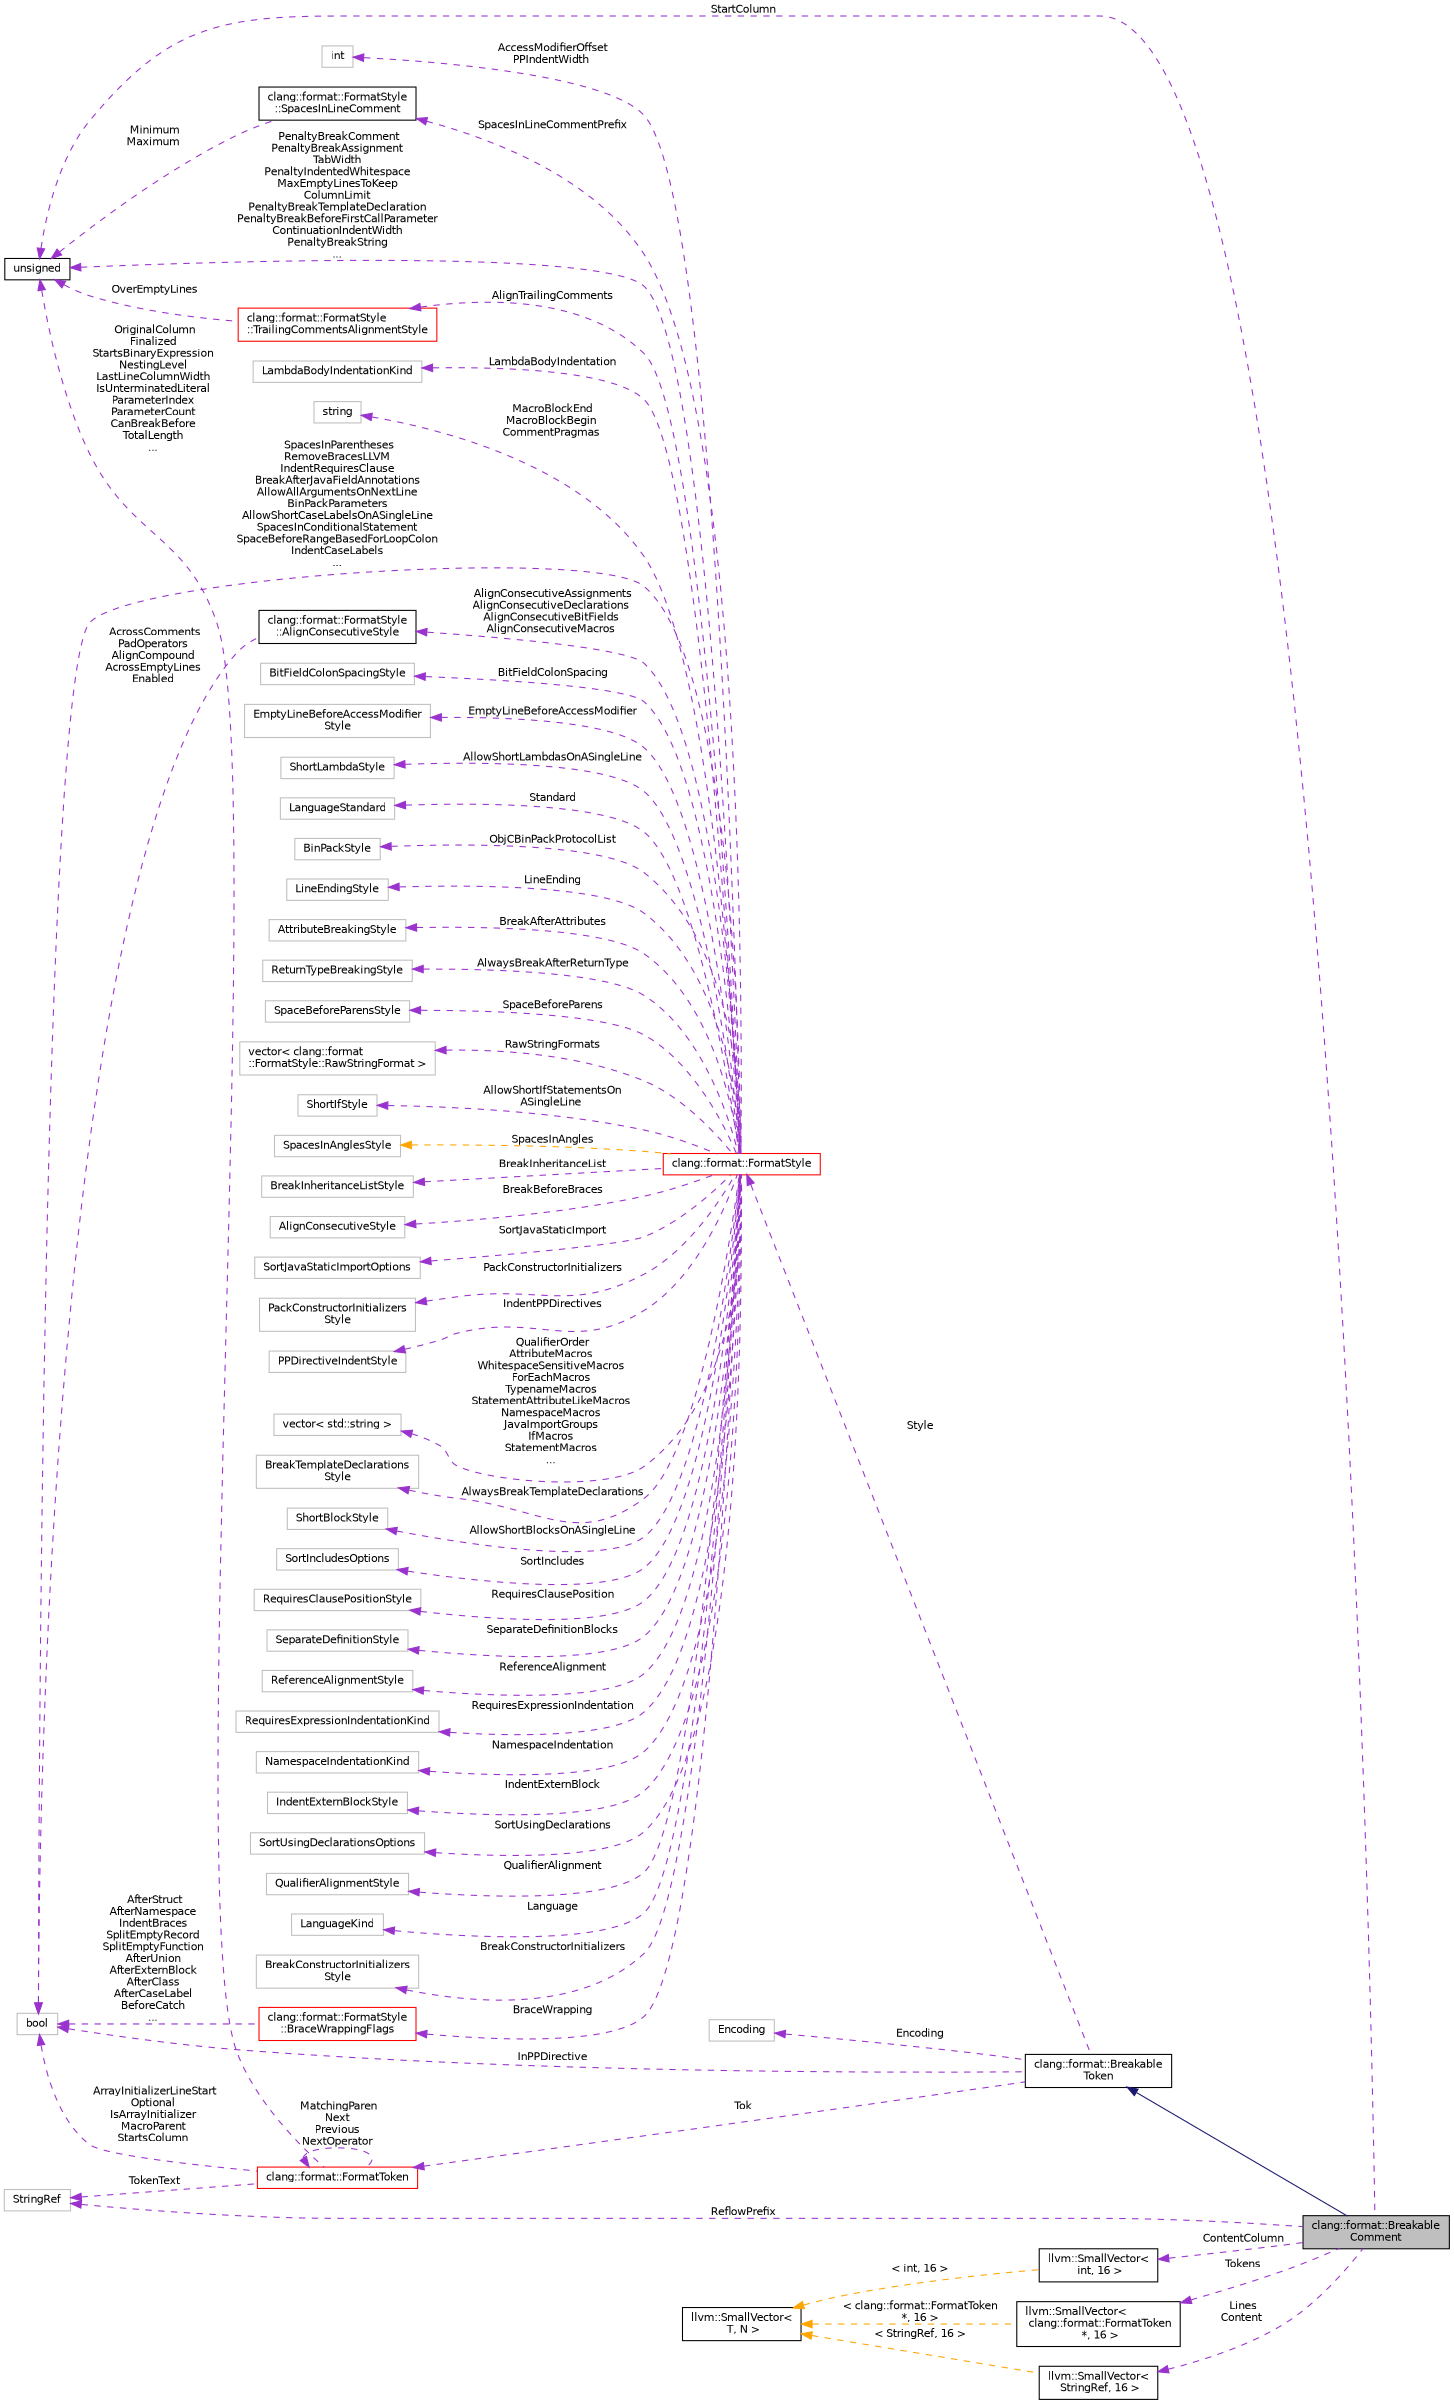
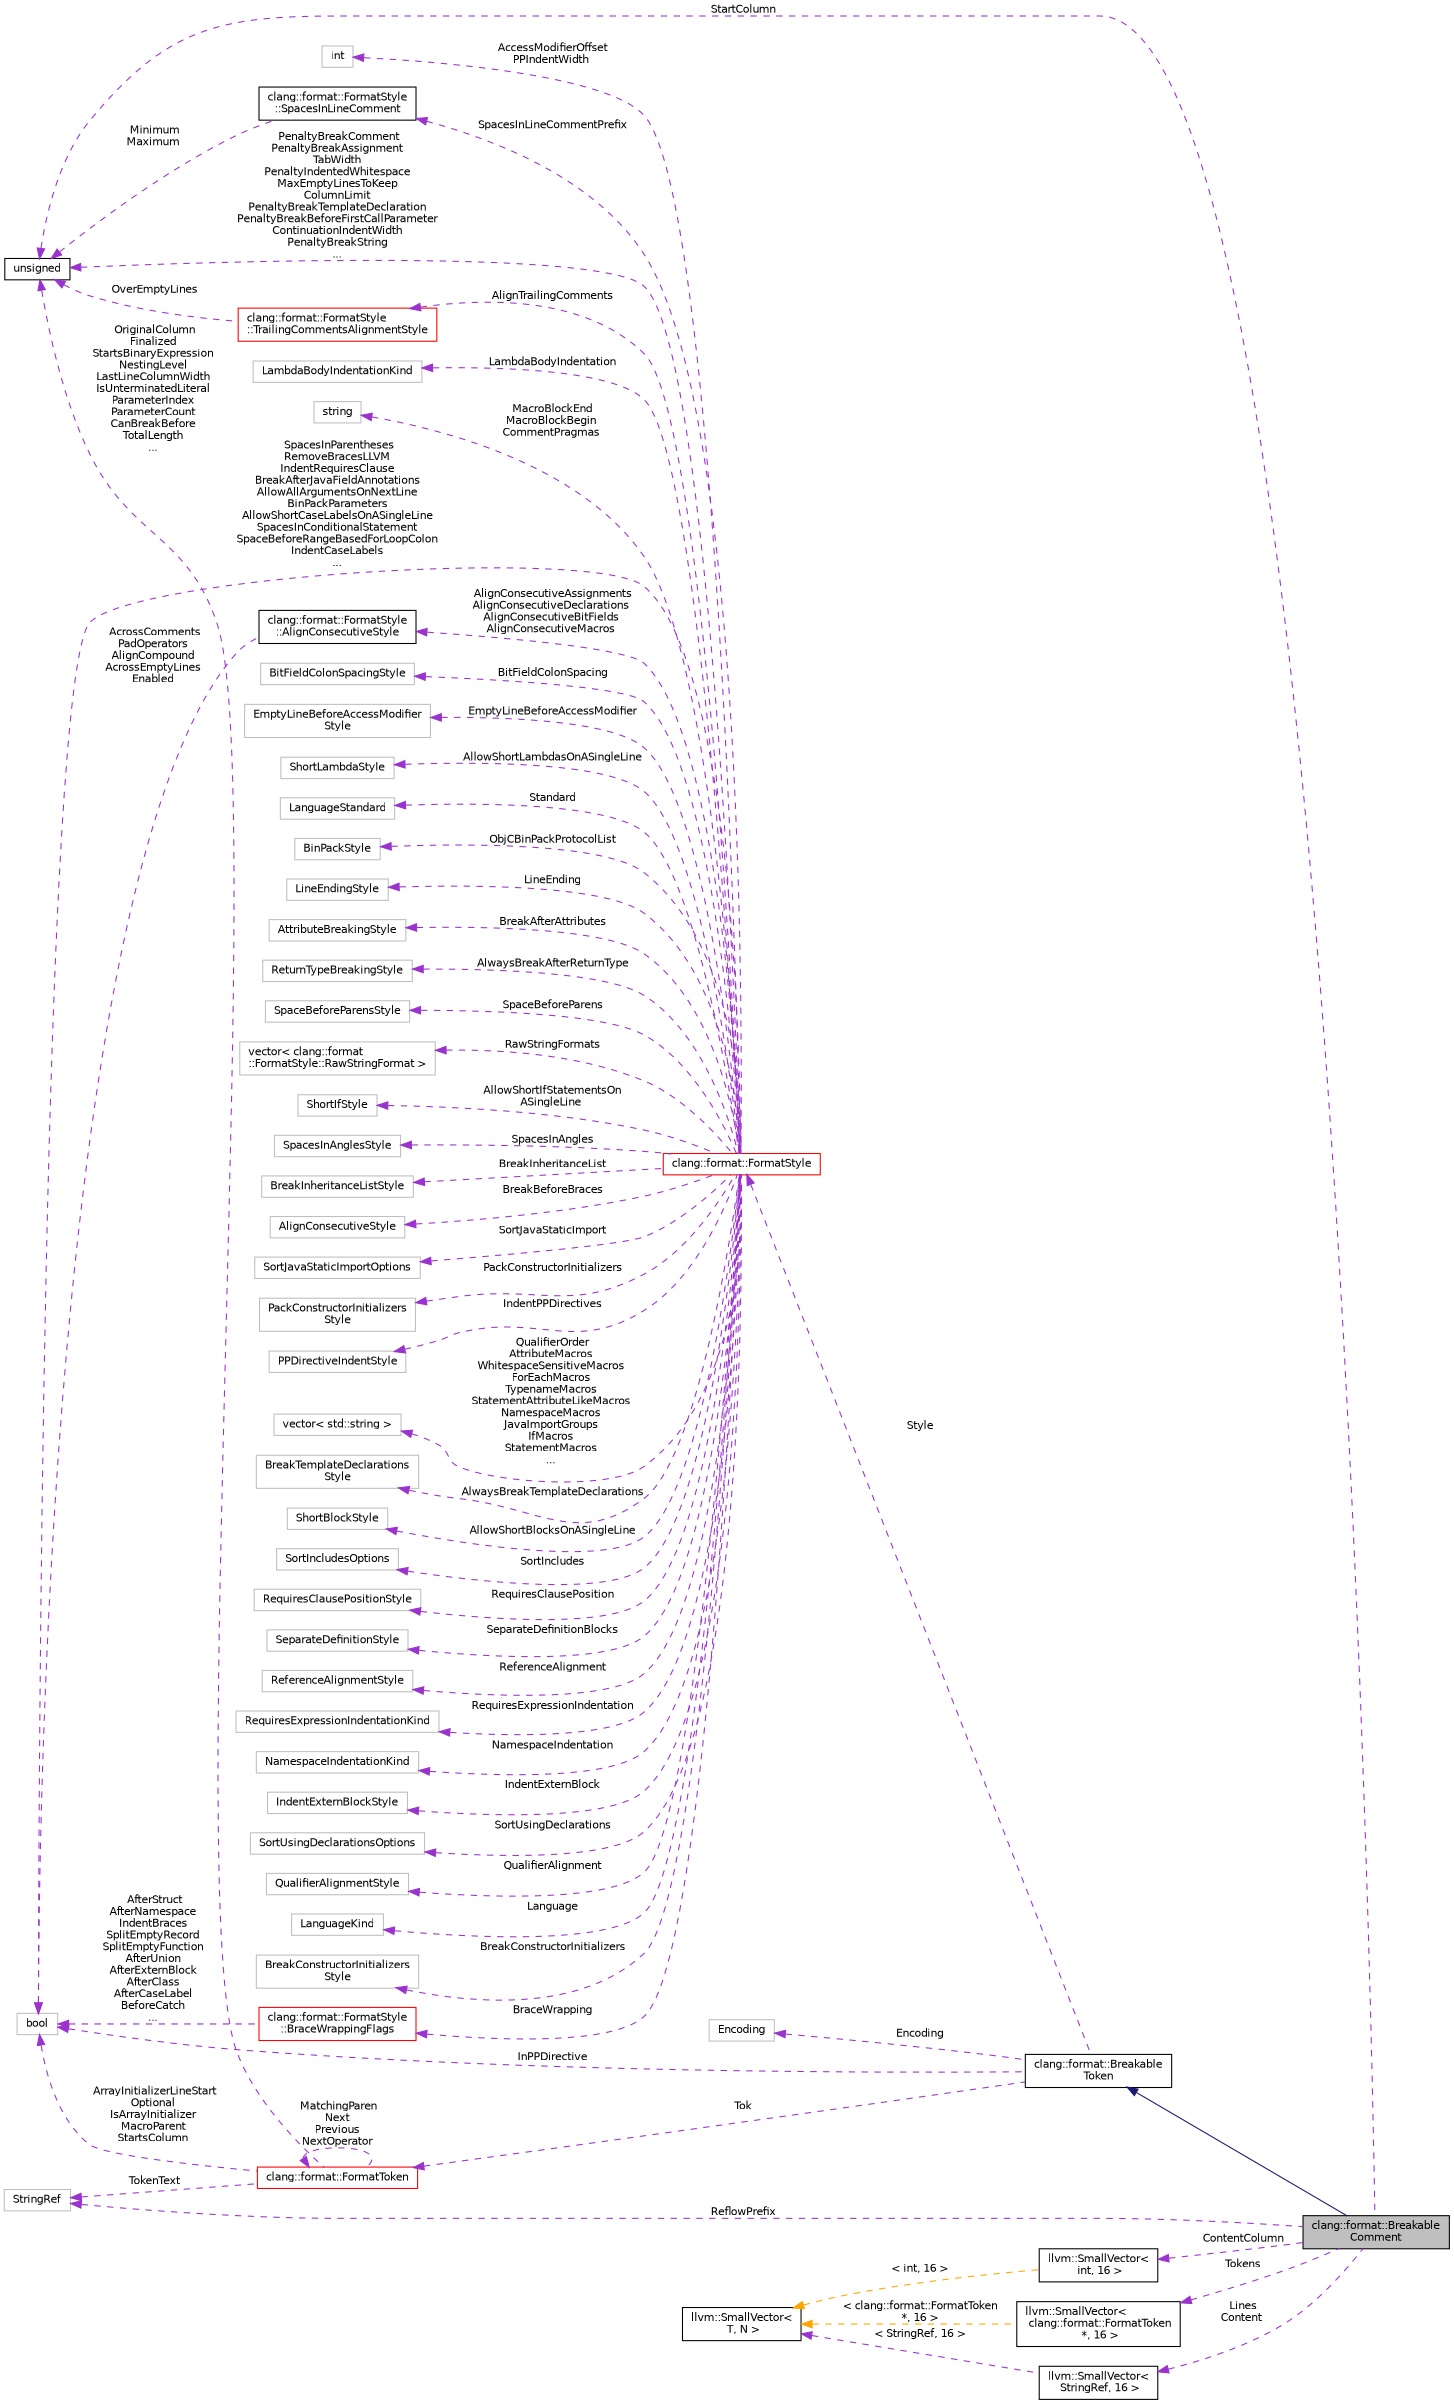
edge "clang::format::FormatStyle" -> "SpacesInAnglesStyle": color orange -> darkorchid3
edge "llvm::SmallVector< StringRef, 16 >" -> "llvm::SmallVector< T, N >": color orange -> darkorchid3
